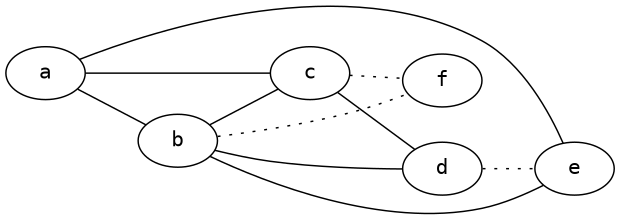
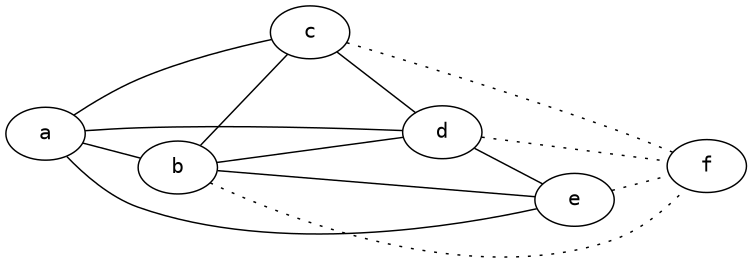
edge "d" -- "a": added
edge "d" -- "f": added
edge "d" -- "e": style dotted -> solid
edge "f" -- "e": added
